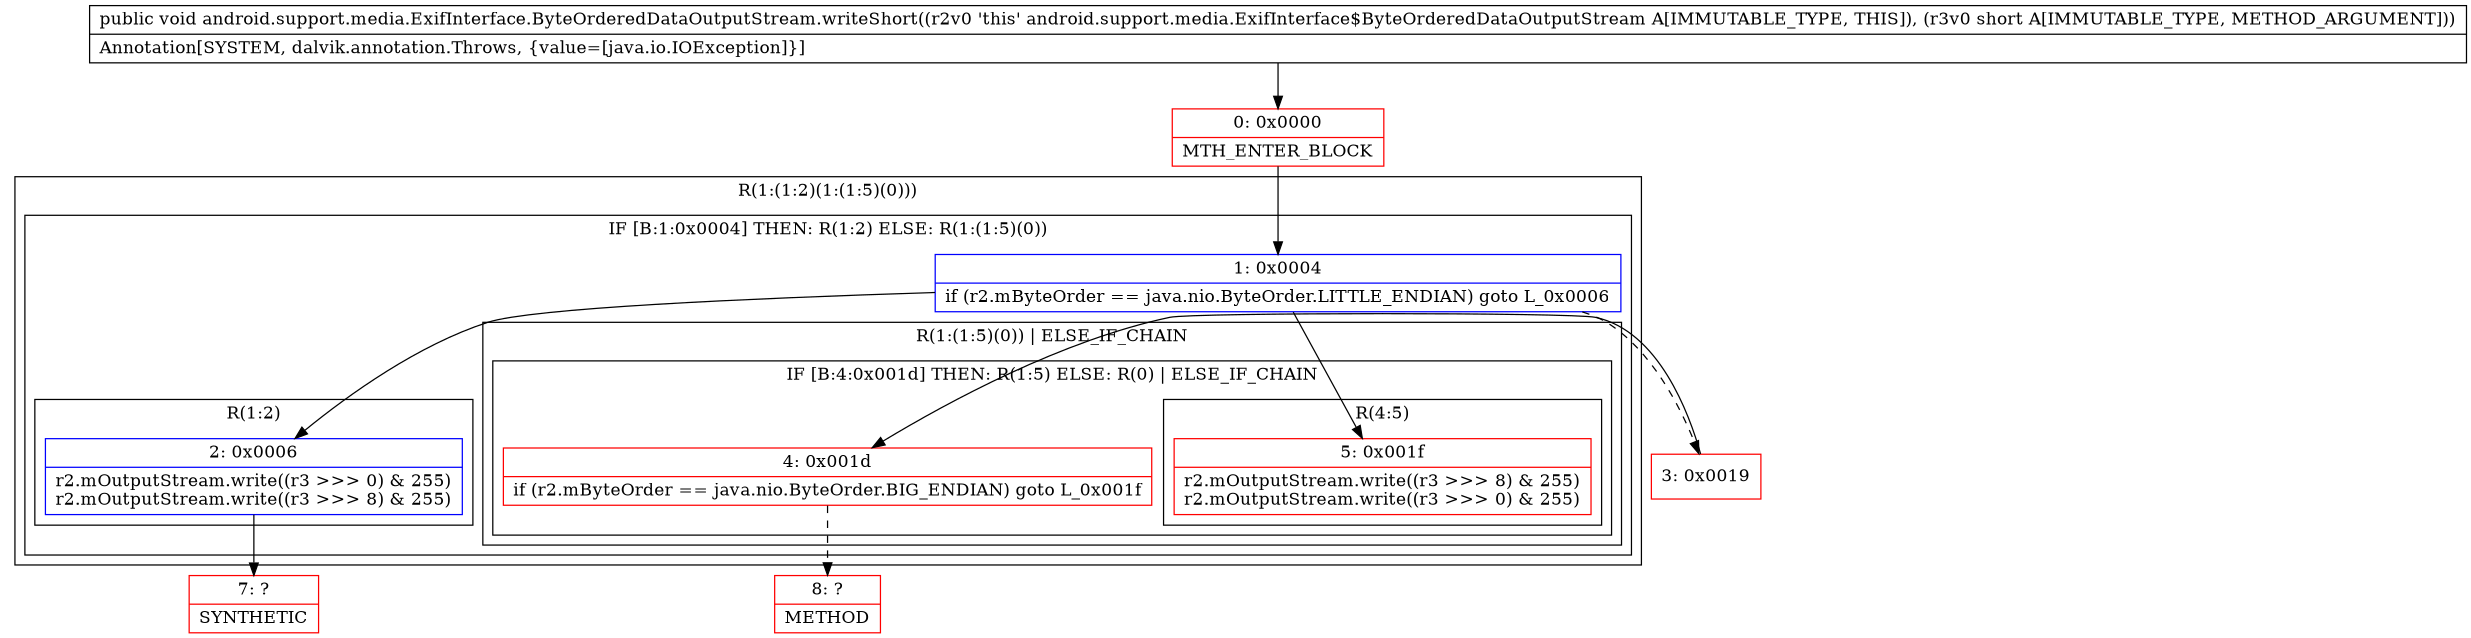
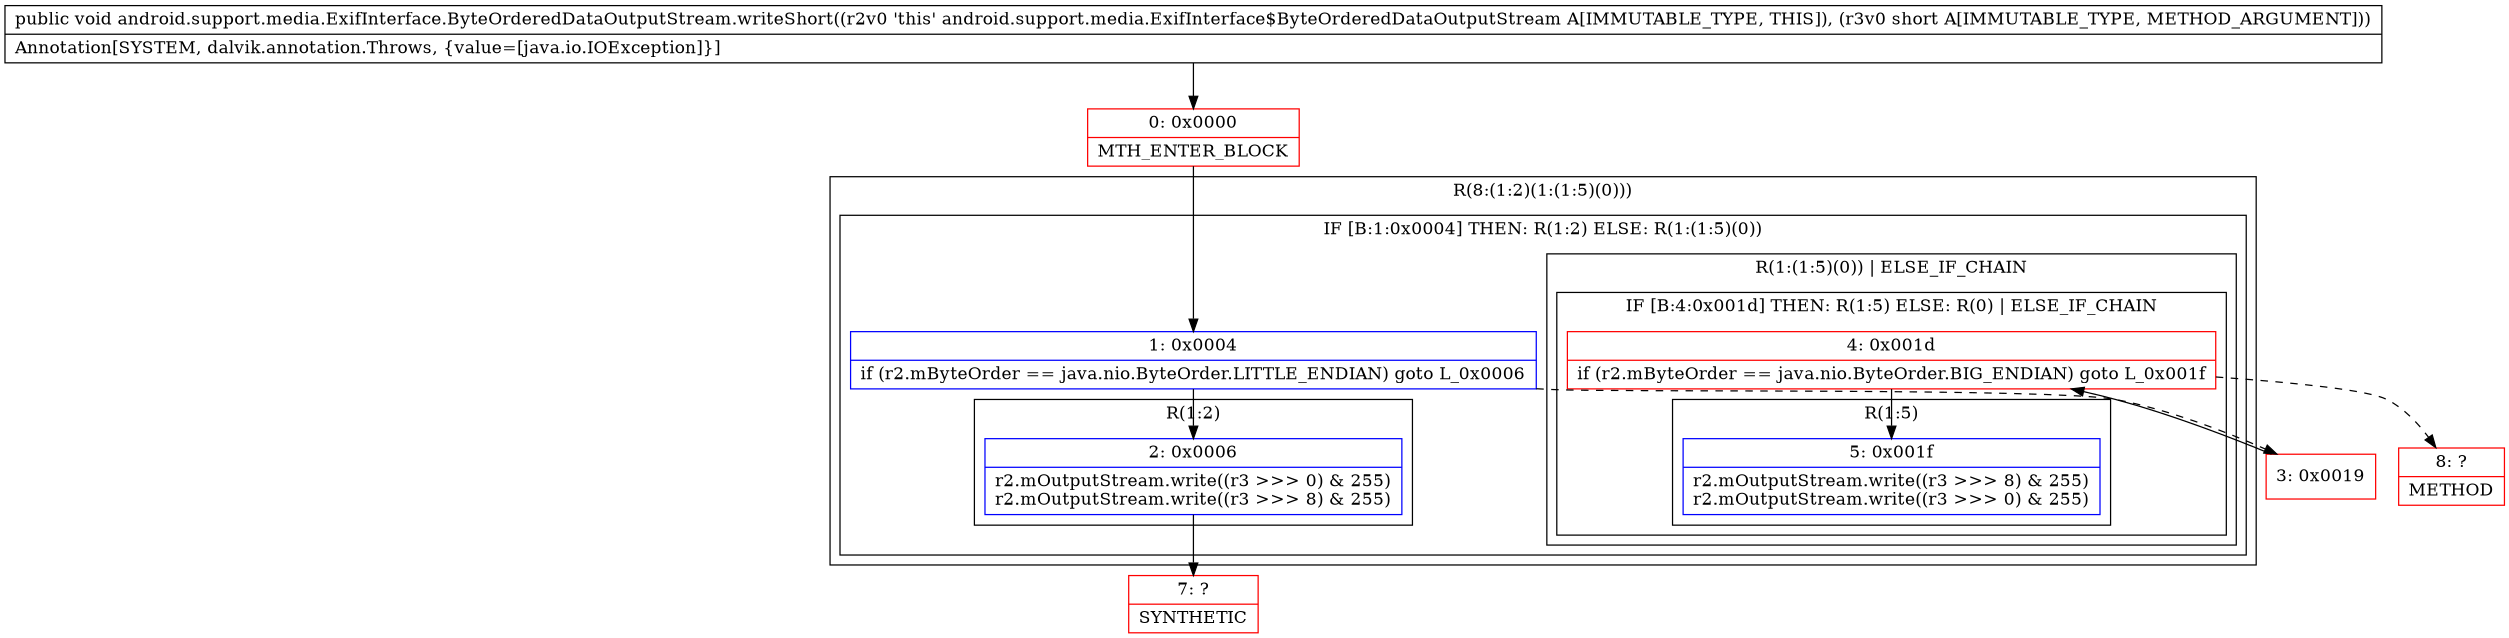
cluster "R(1:(1:2)(1:(1:5)(0)))": label "R(1:(1:2)(1:(1:5)(0)))" -> "R(8:(1:2)(1:(1:5)(0)))"
edge "1: 0x0004" -> "5: 0x001f": now "4: 0x001d" -> "5: 0x001f"
cluster "R(4:5)": label "R(4:5)" -> "R(1:5)"
node "5: 0x001f": color red -> blue
